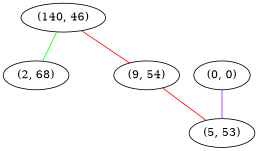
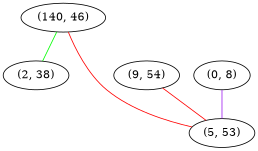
edge "(140, 46)" -- "(9, 54)": now "(140, 46)" -- "(5, 53)"
node "(2, 68)": label "(2, 68)" -> "(2, 38)"
node "(0, 0)": label "(0, 0)" -> "(0, 8)"
